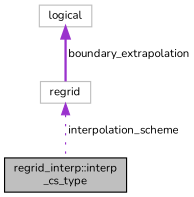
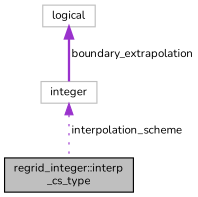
node "regrid": label "regrid" -> "integer"
node "regrid_interp::interp _cs_type": label "regrid_interp::interp _cs_type" -> "regrid_integer::interp _cs_type"
